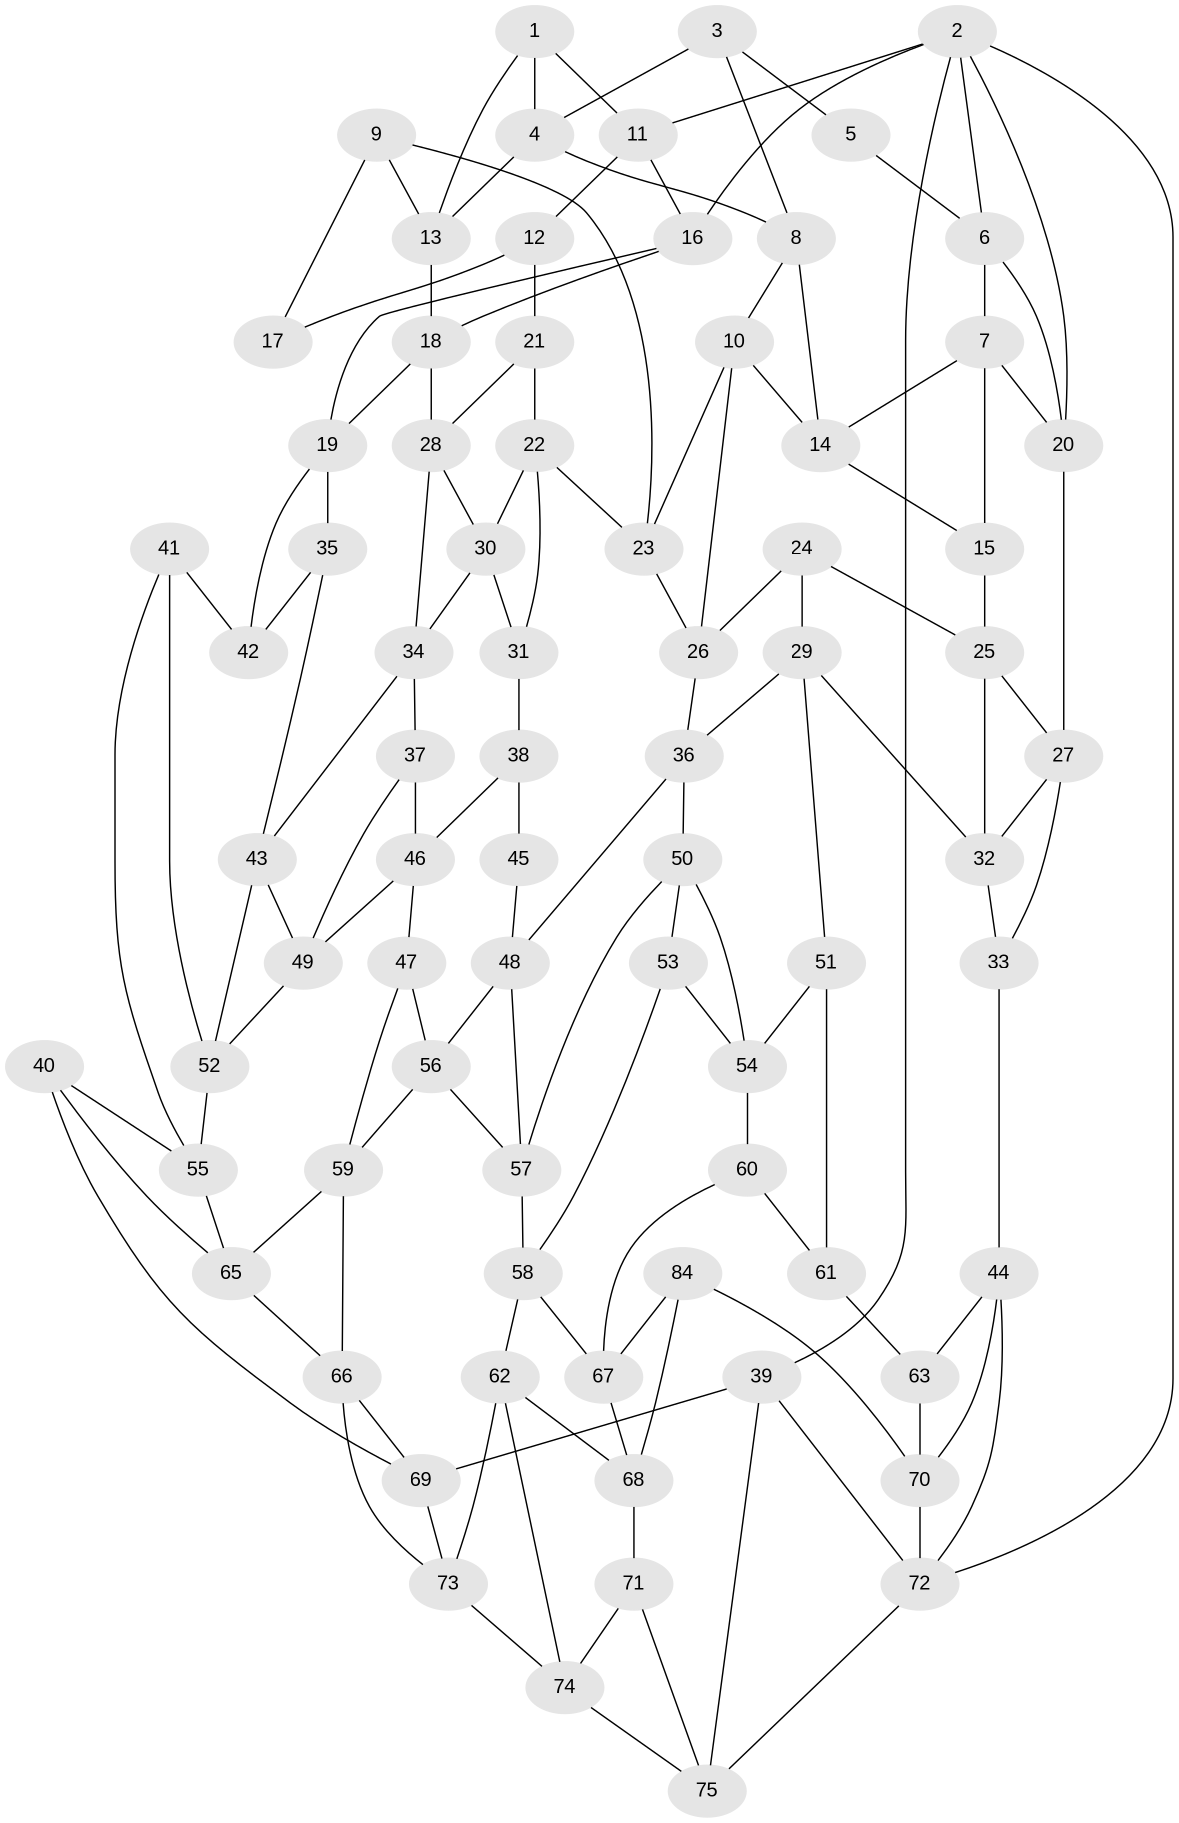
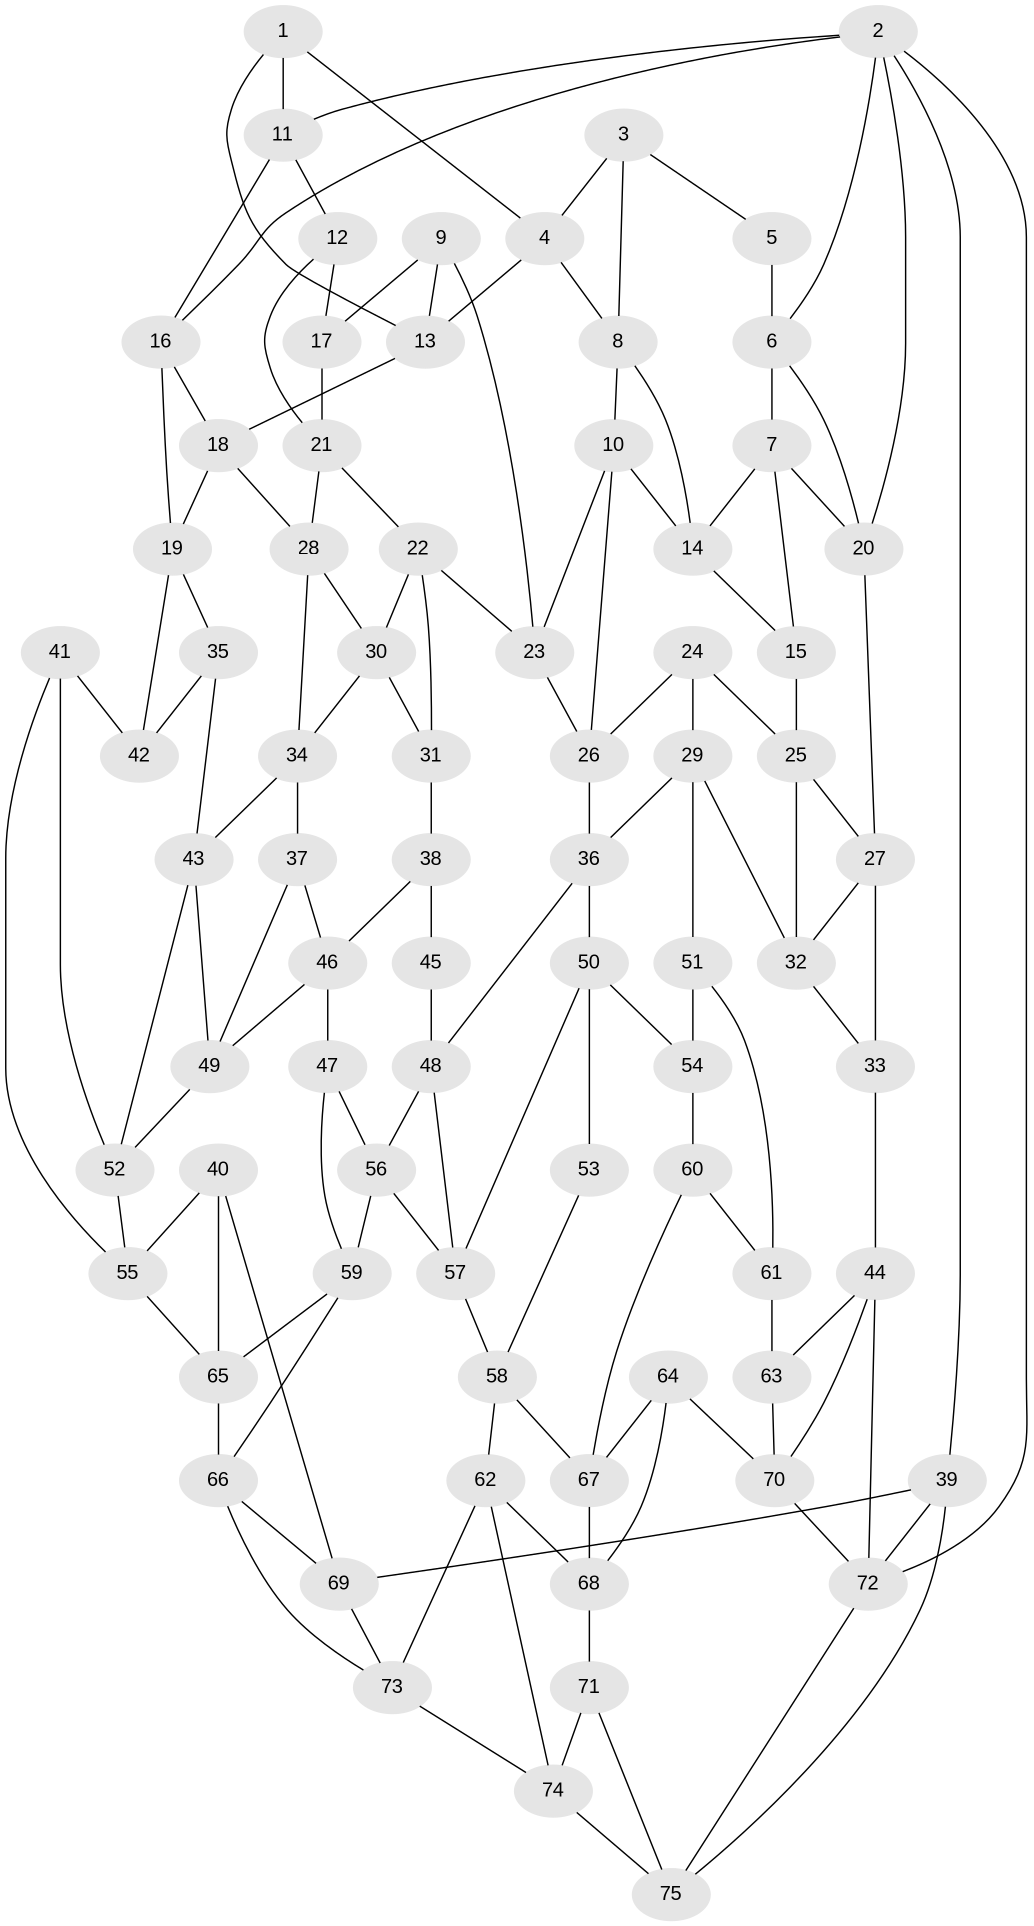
edge "17" -- "21": added
edge "53" -- "54": removed
node "84": label "84" -> "64"
